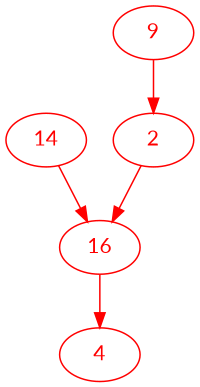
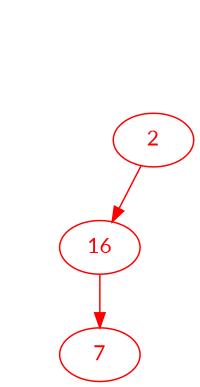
node "9": removed
node "14": removed
node "4": label "4" -> "7"
